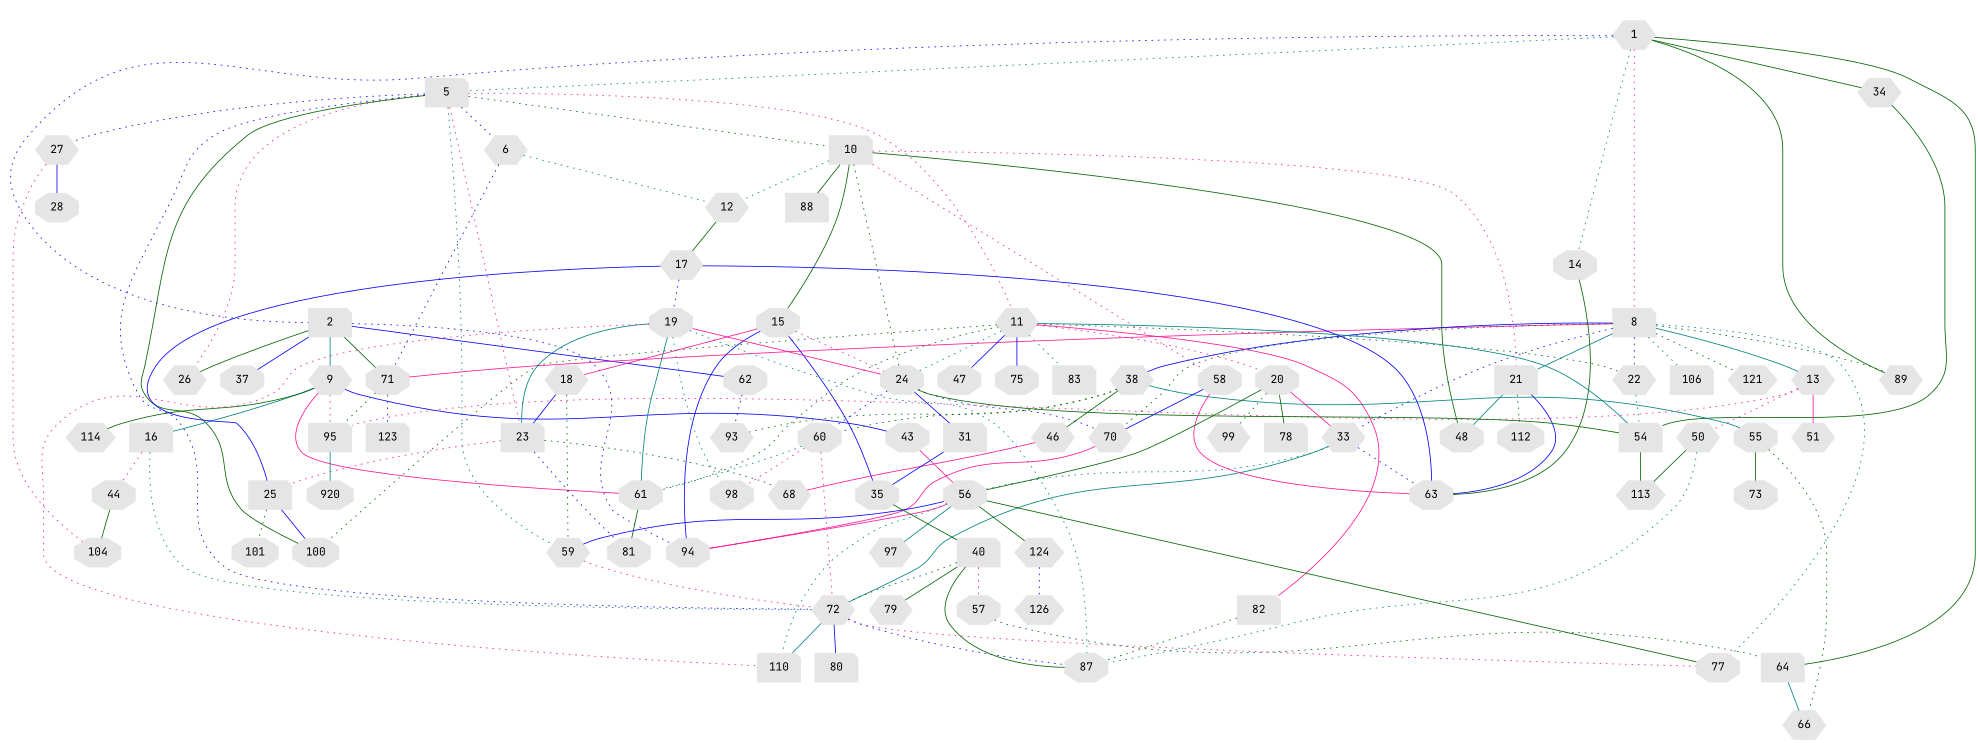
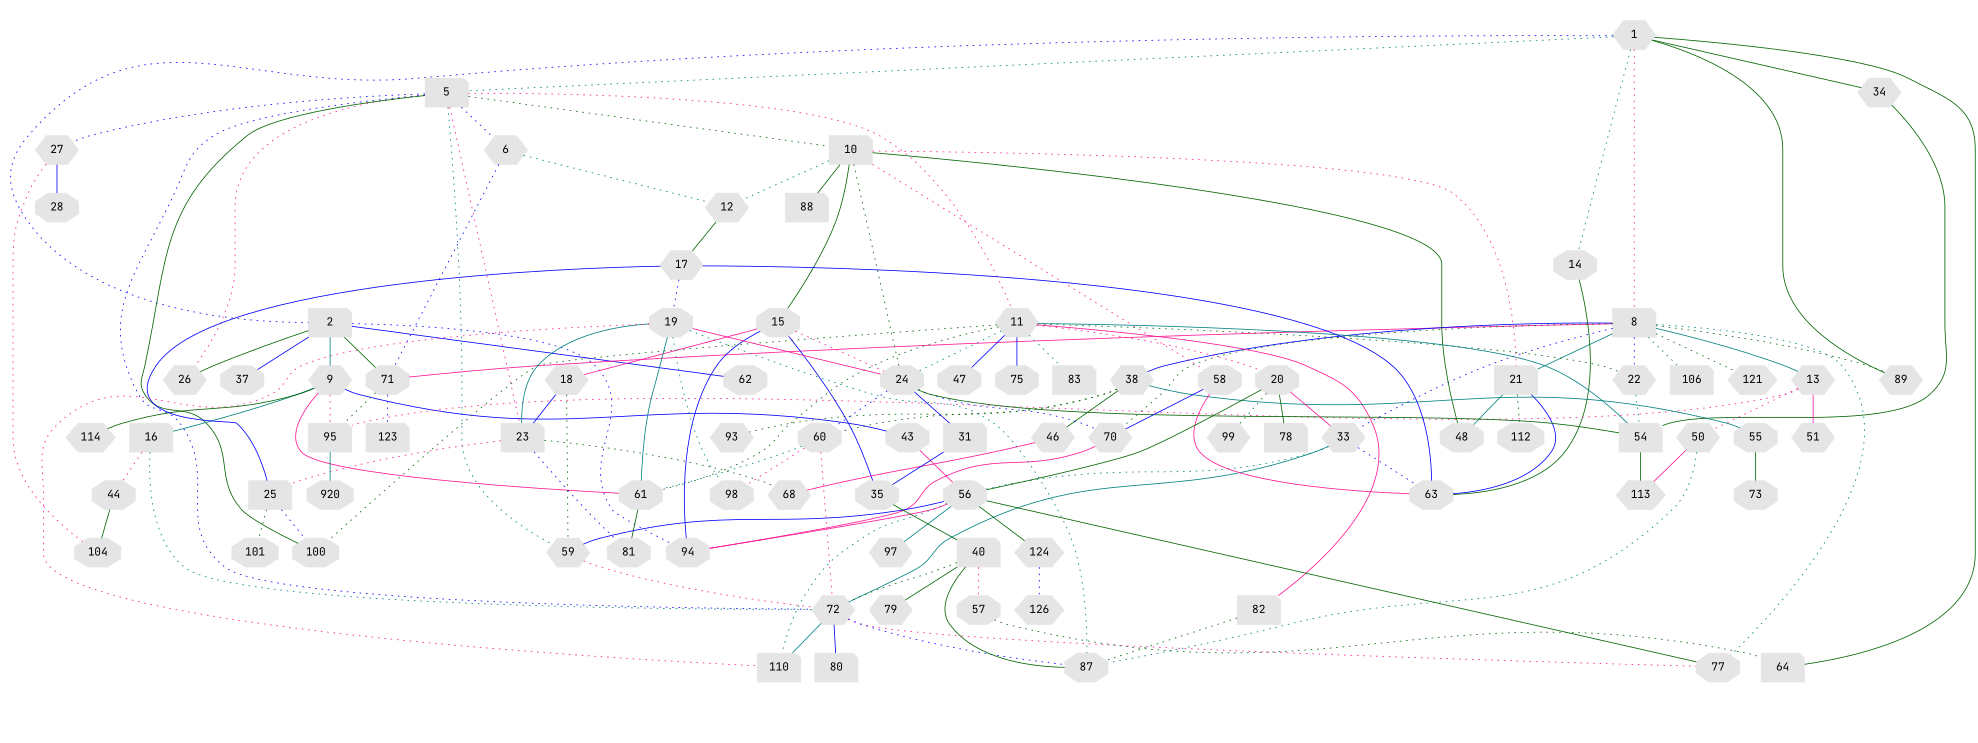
edge "62" -- "93": removed
edge "50" -- "113": color darkgreen -> deeppink
edge "25" -- "100": style solid -> dotted
node "66": removed
